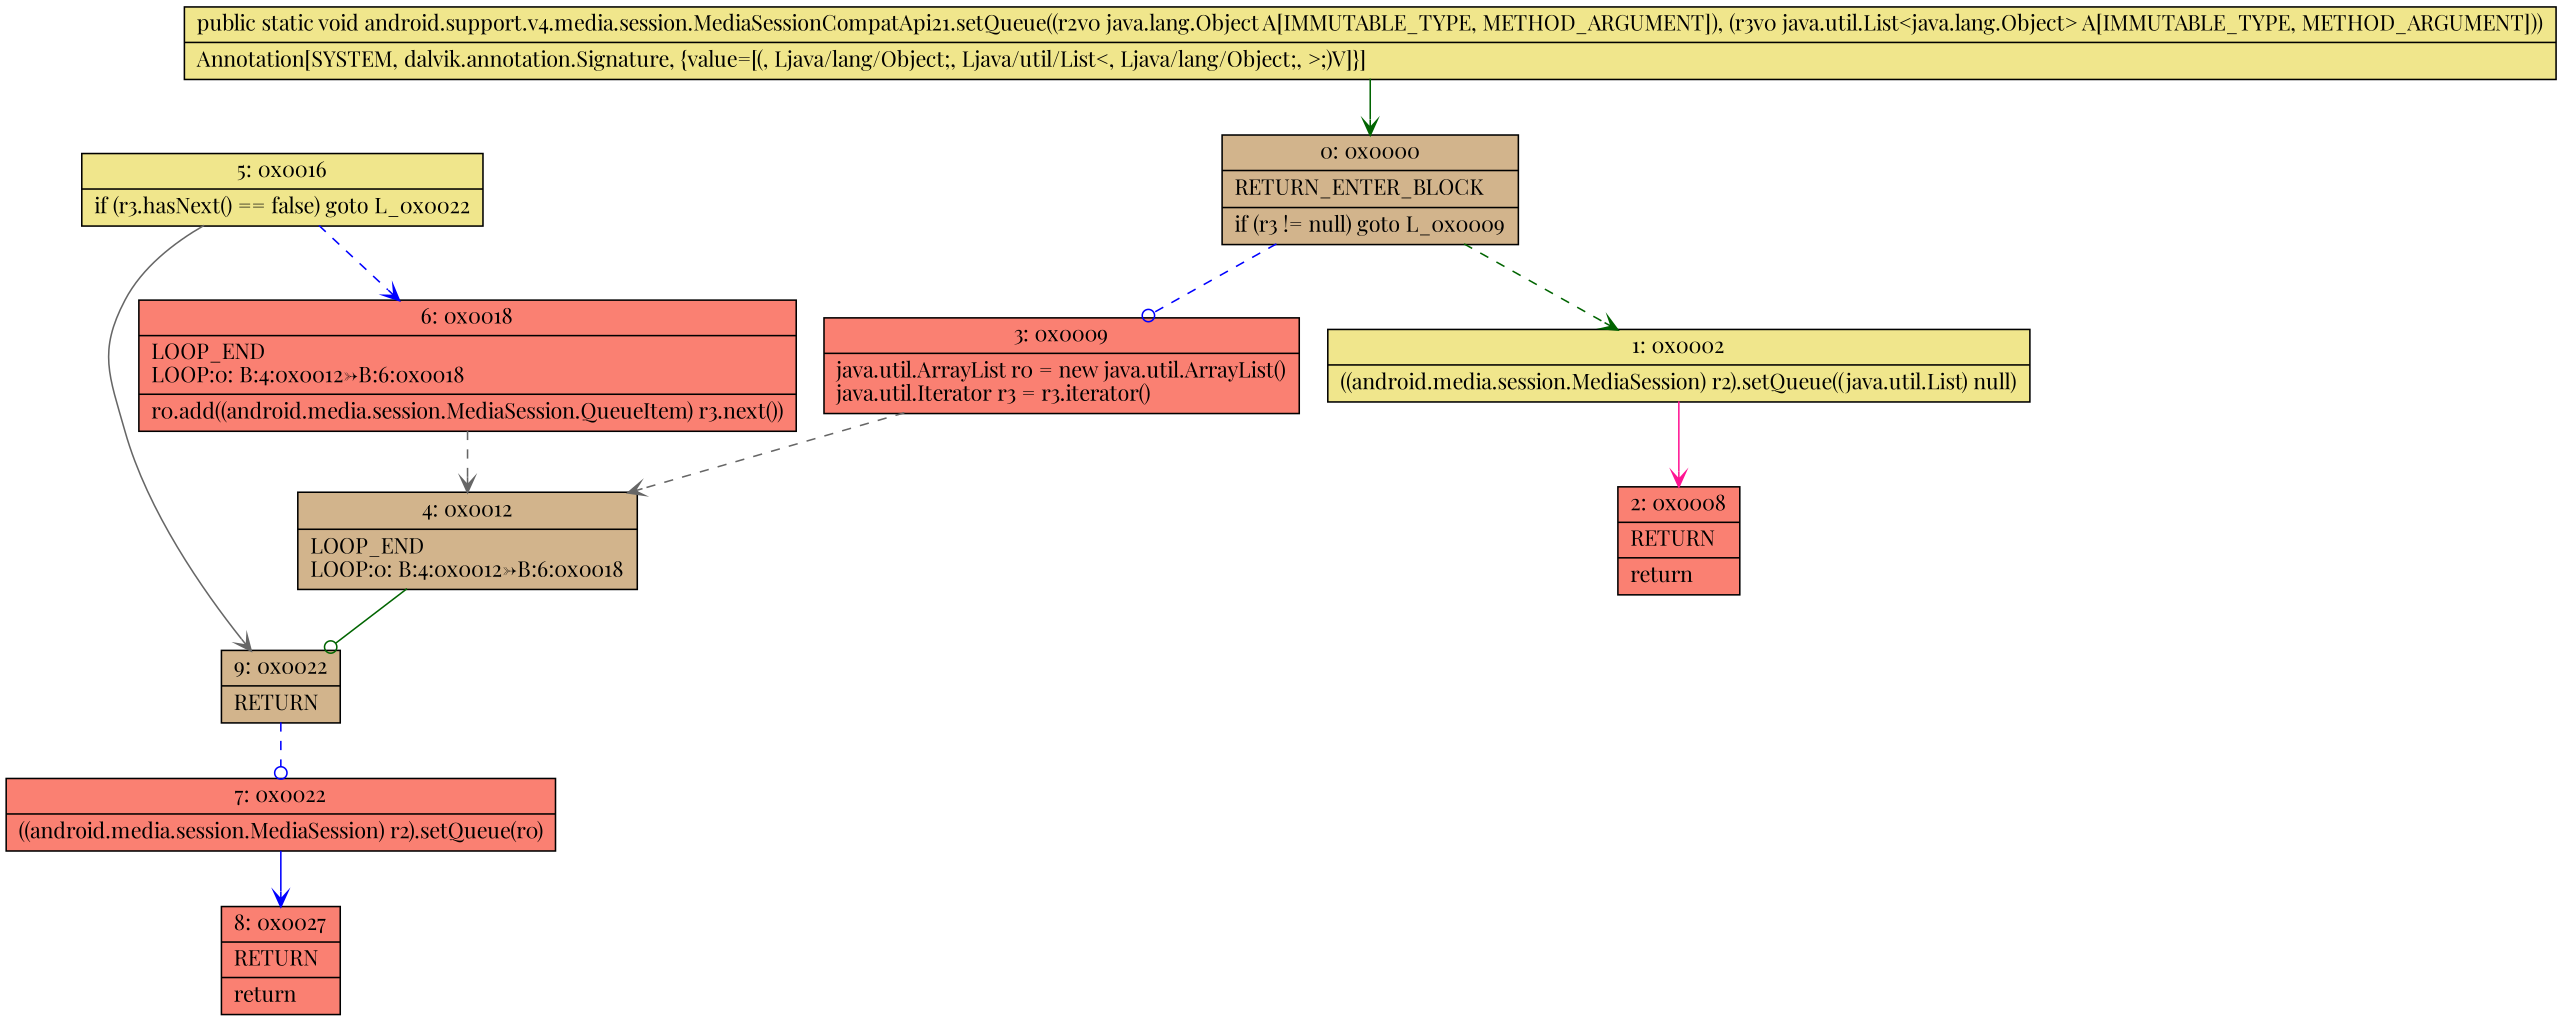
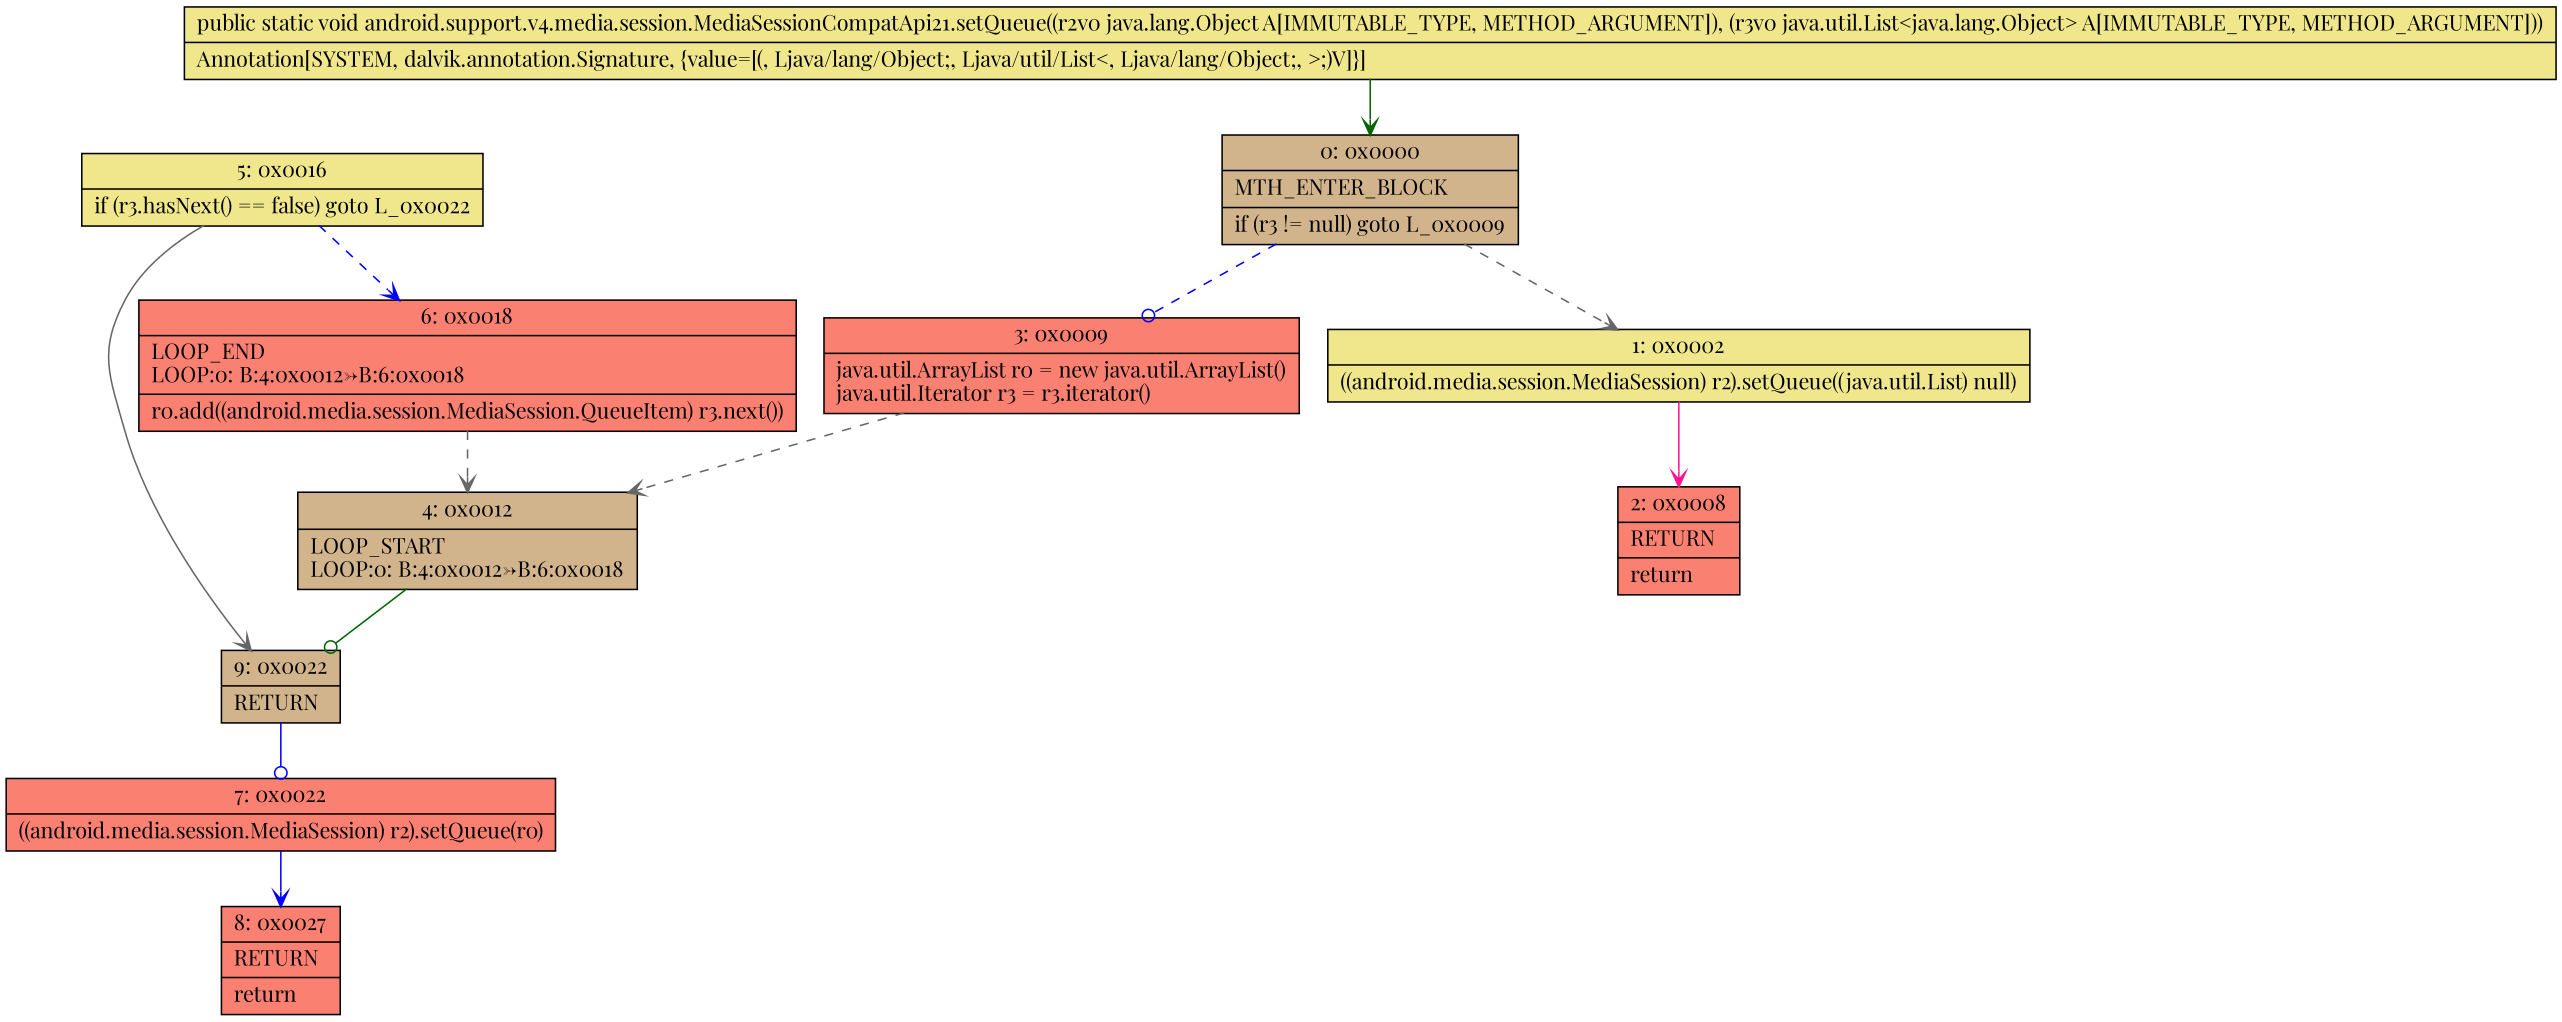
node "0: 0x0000": text "RETURN_ENTER_BLOCK" -> "MTH_ENTER_BLOCK"
edge "0: 0x0000" -> "1: 0x0002": color darkgreen -> gray40
node "4: 0x0012": text "LOOP_END" -> "LOOP_START"
edge "9: 0x0022" -> "7: 0x0022": style dashed -> solid
